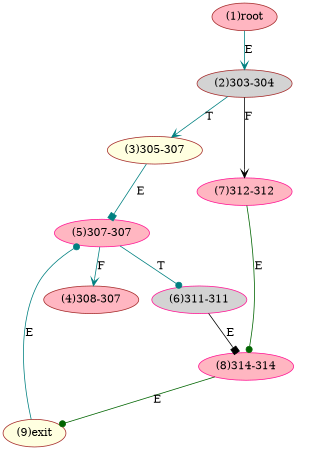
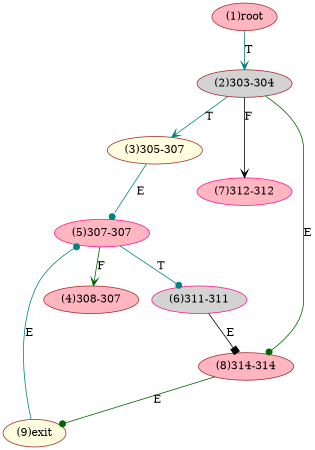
edge "(1)root" -> "(2)303-304": label "E" -> "T"
edge "(3)305-307" -> "(5)307-307": arrowhead box -> dot
edge "(5)307-307" -> "(4)308-307": color teal -> darkgreen
edge "(7)312-312" -> "(8)314-314": now "(2)303-304" -> "(8)314-314"
node "(8)314-314": color deeppink -> brown
